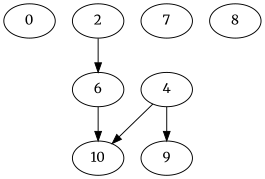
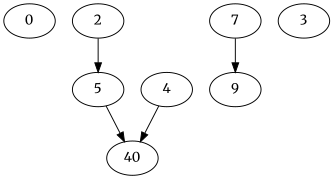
node "8": label "8" -> "3"
node "6": label "6" -> "5"
edge "4" -> "9": now "7" -> "9"
node "10": label "10" -> "40"
